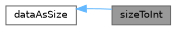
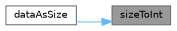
edge "sizeToInt" -> "dataAsSize": reversed
